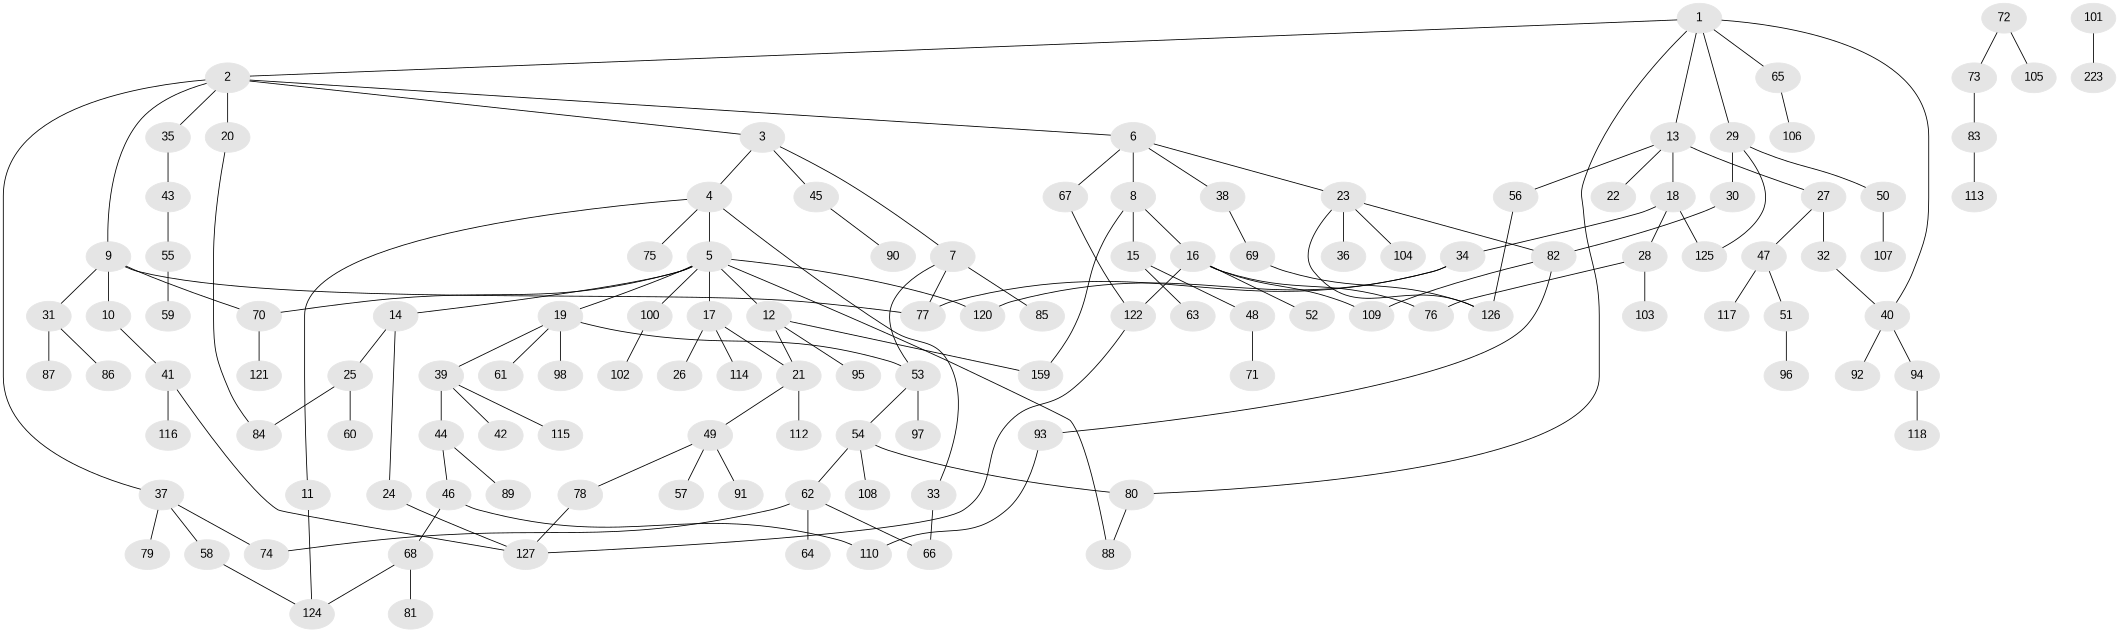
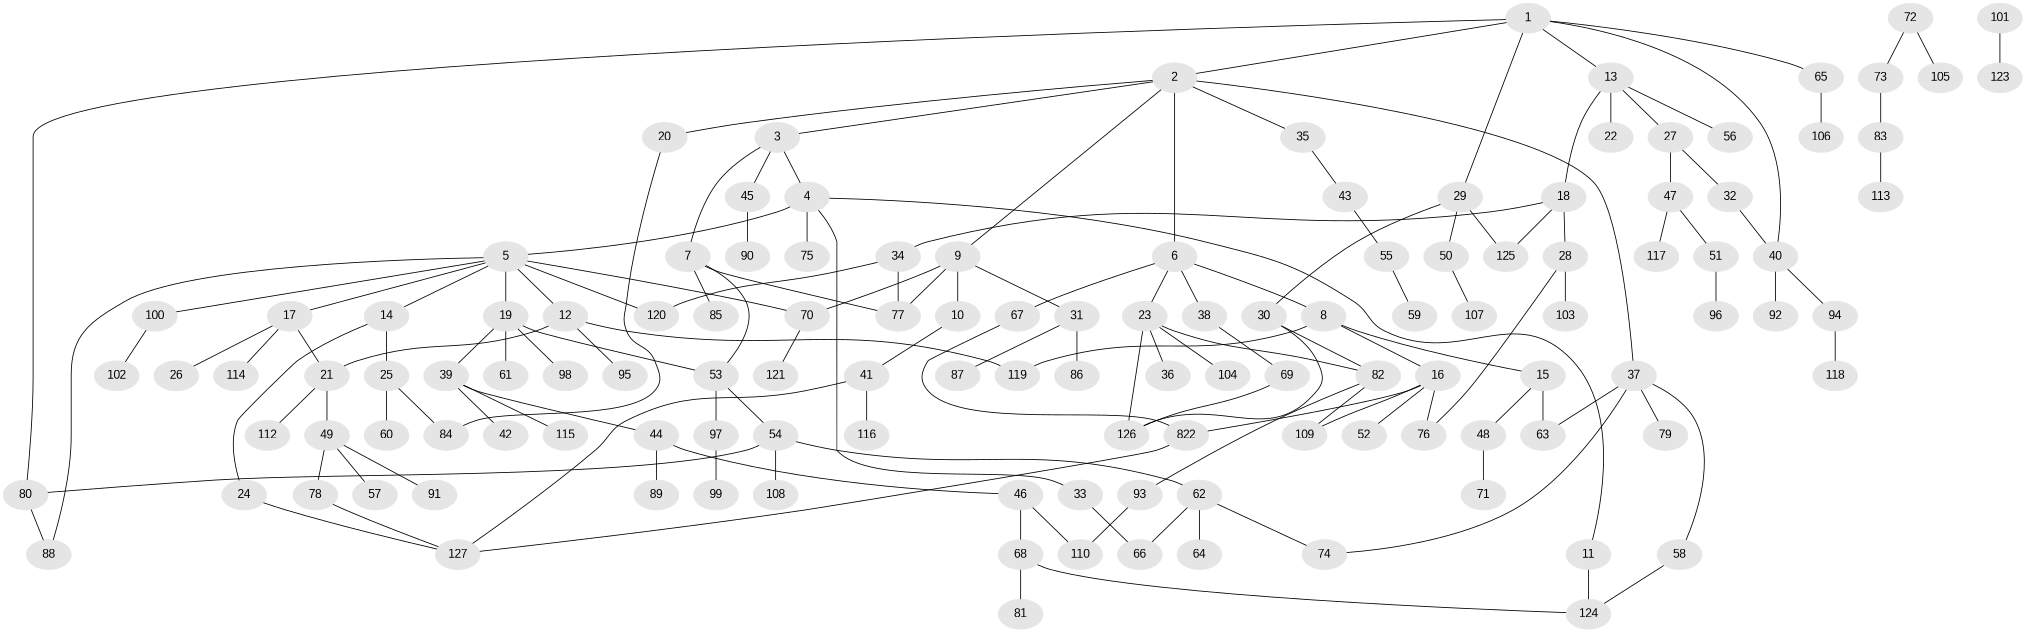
node "223": label "223" -> "123"
edge "56" -- "126": now "30" -- "126"
node "122": label "122" -> "822"
node "159": label "159" -> "119"
edge "37" -- "63": added
node "99": added
